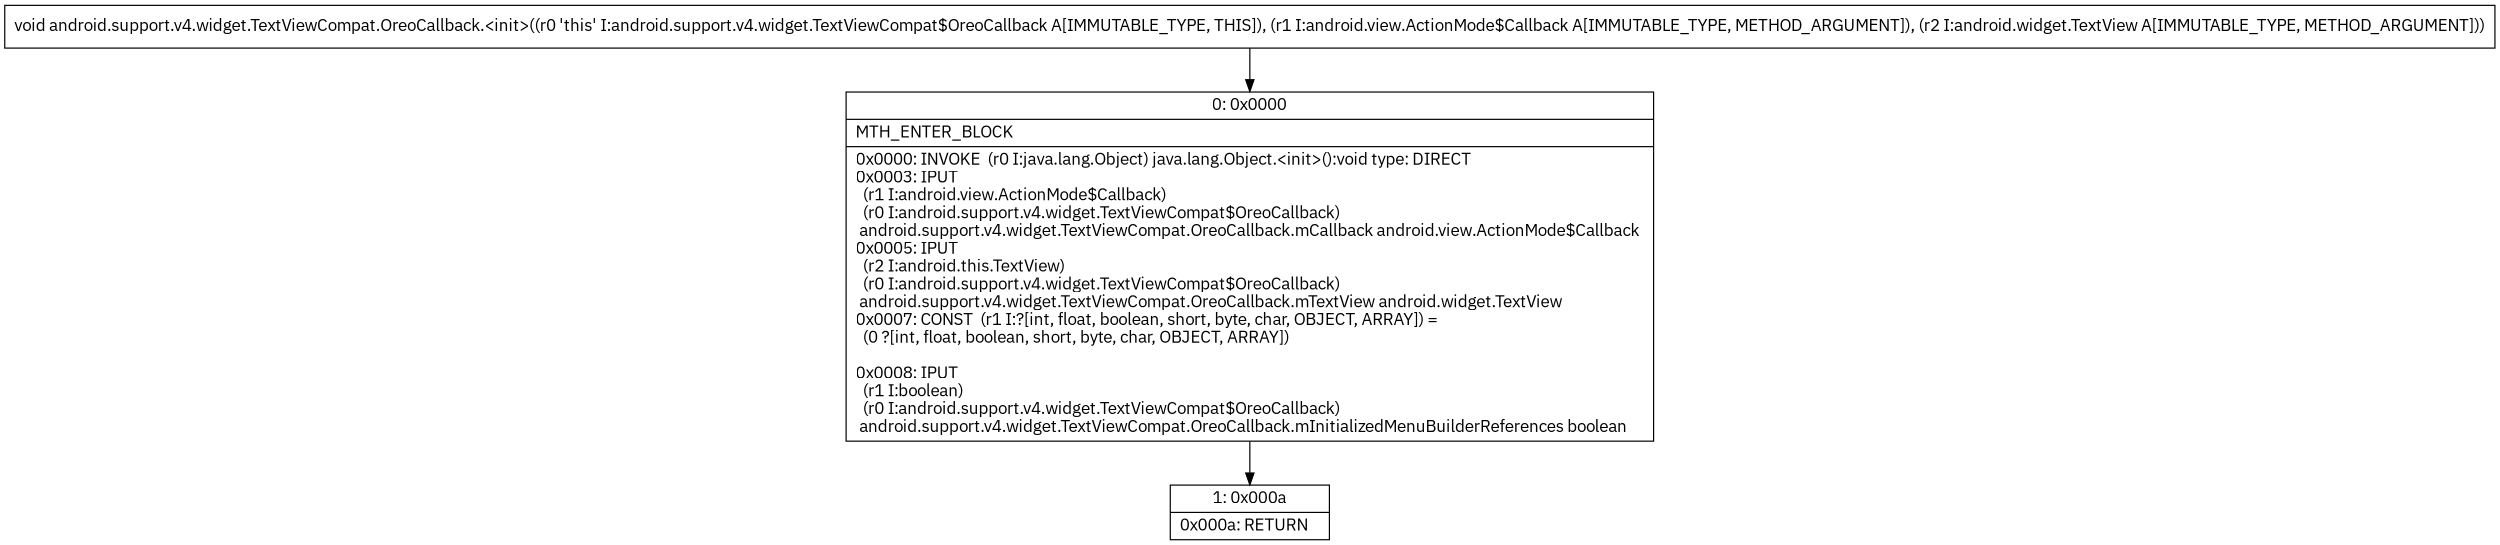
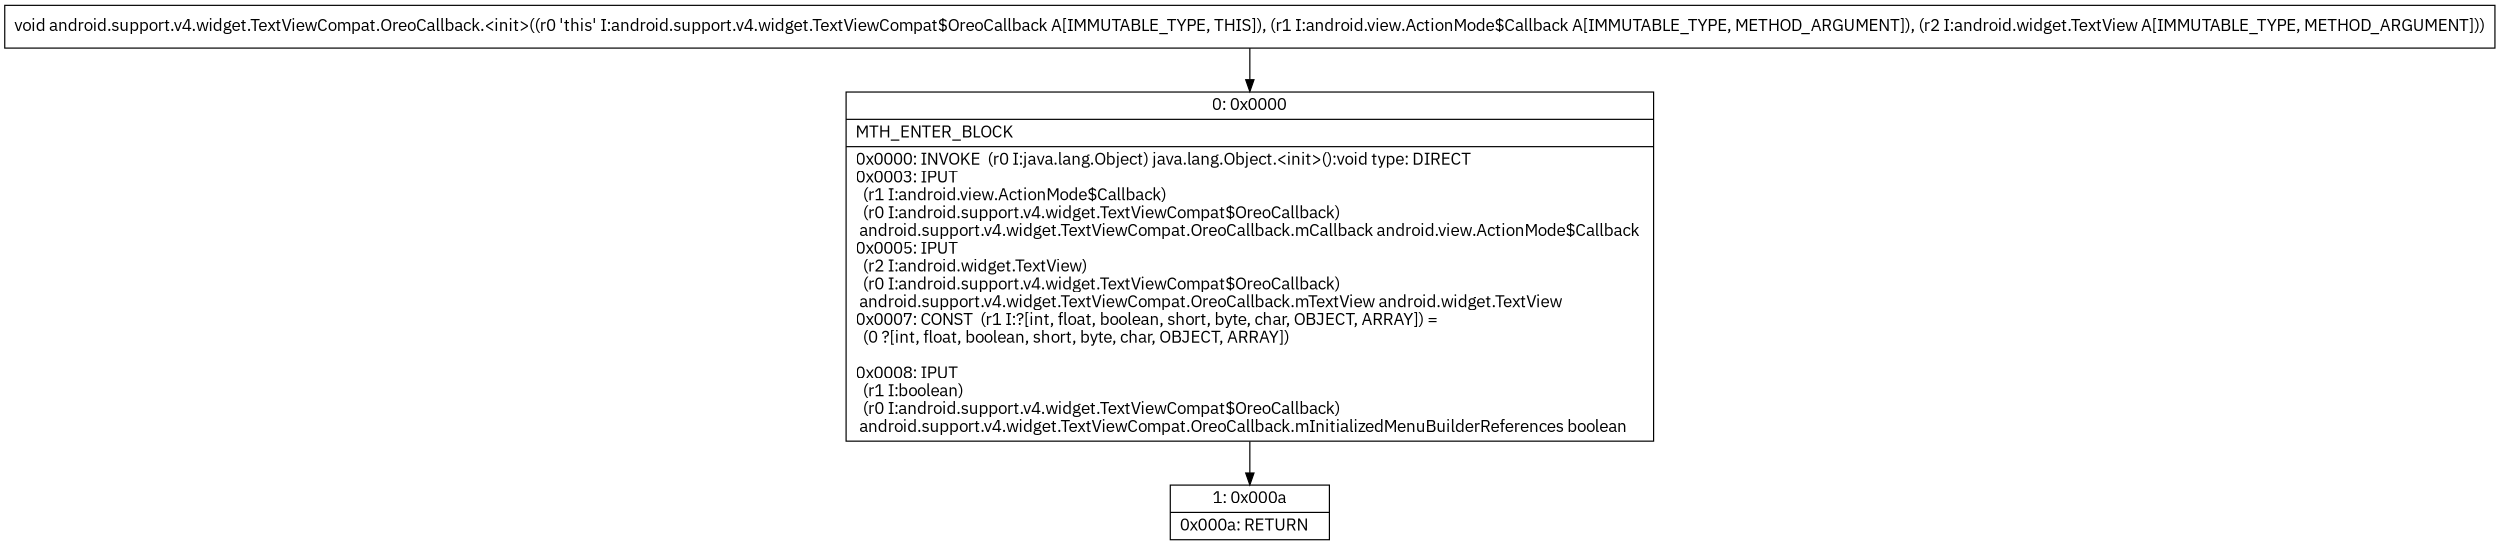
node "0: 0x0000": text "(r2 I:android.this.TextView)" -> "(r2 I:android.widget.TextView)"
